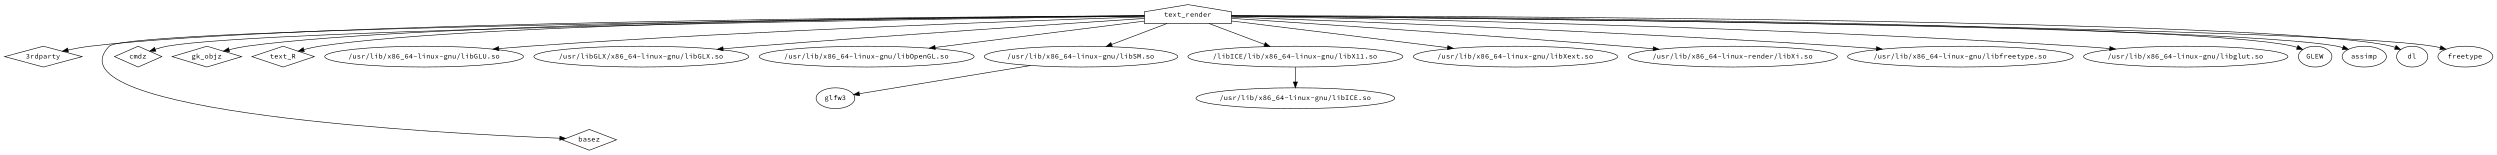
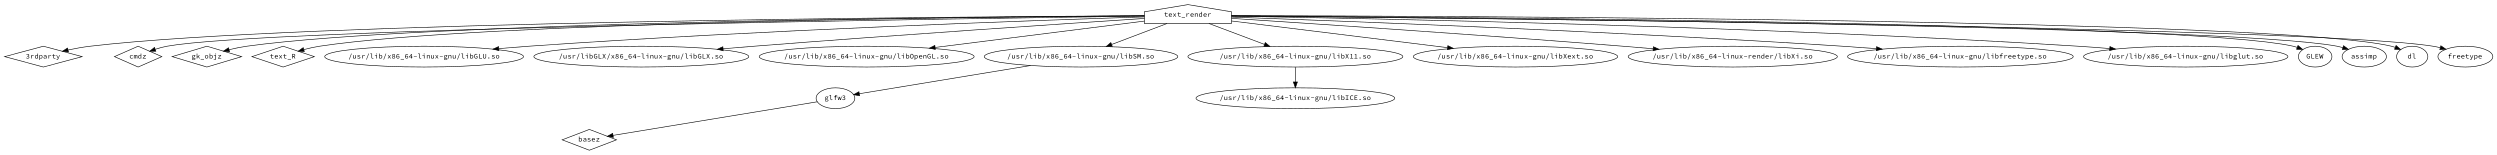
node "/libICE/lib/x86_64-linux-gnu/libX11.so": label "/libICE/lib/x86_64-linux-gnu/libX11.so" -> "/usr/lib/x86_64-linux-gnu/libX11.so"
edge "text_render" -> "basez": now "glfw3" -> "basez"
